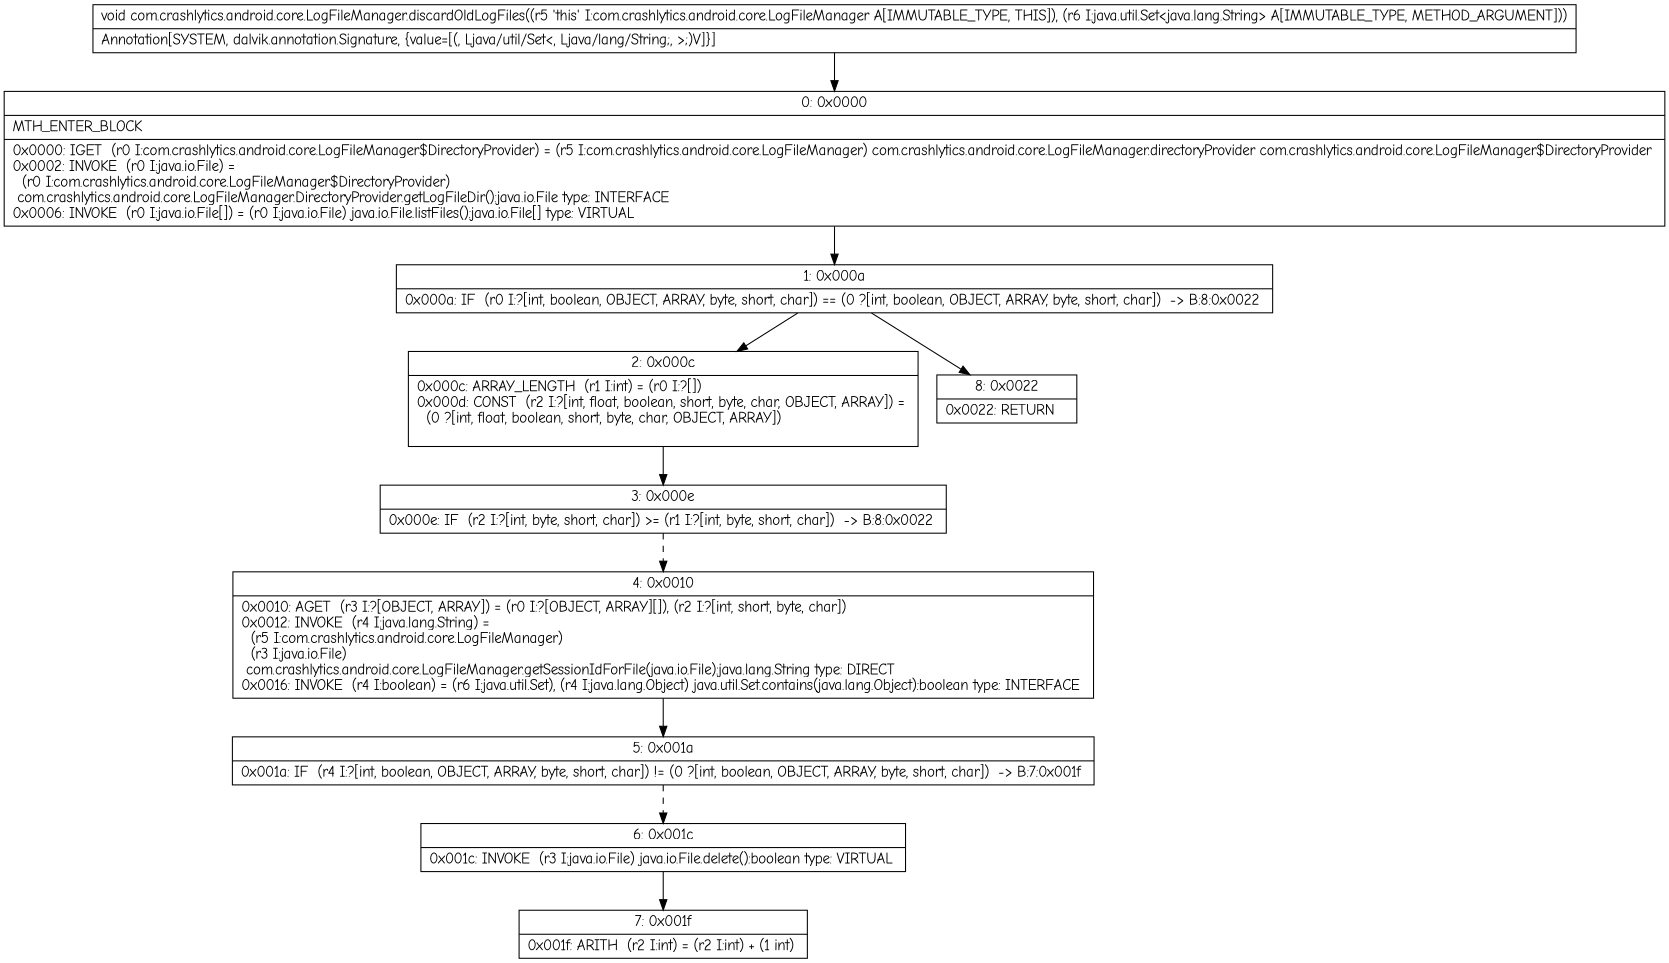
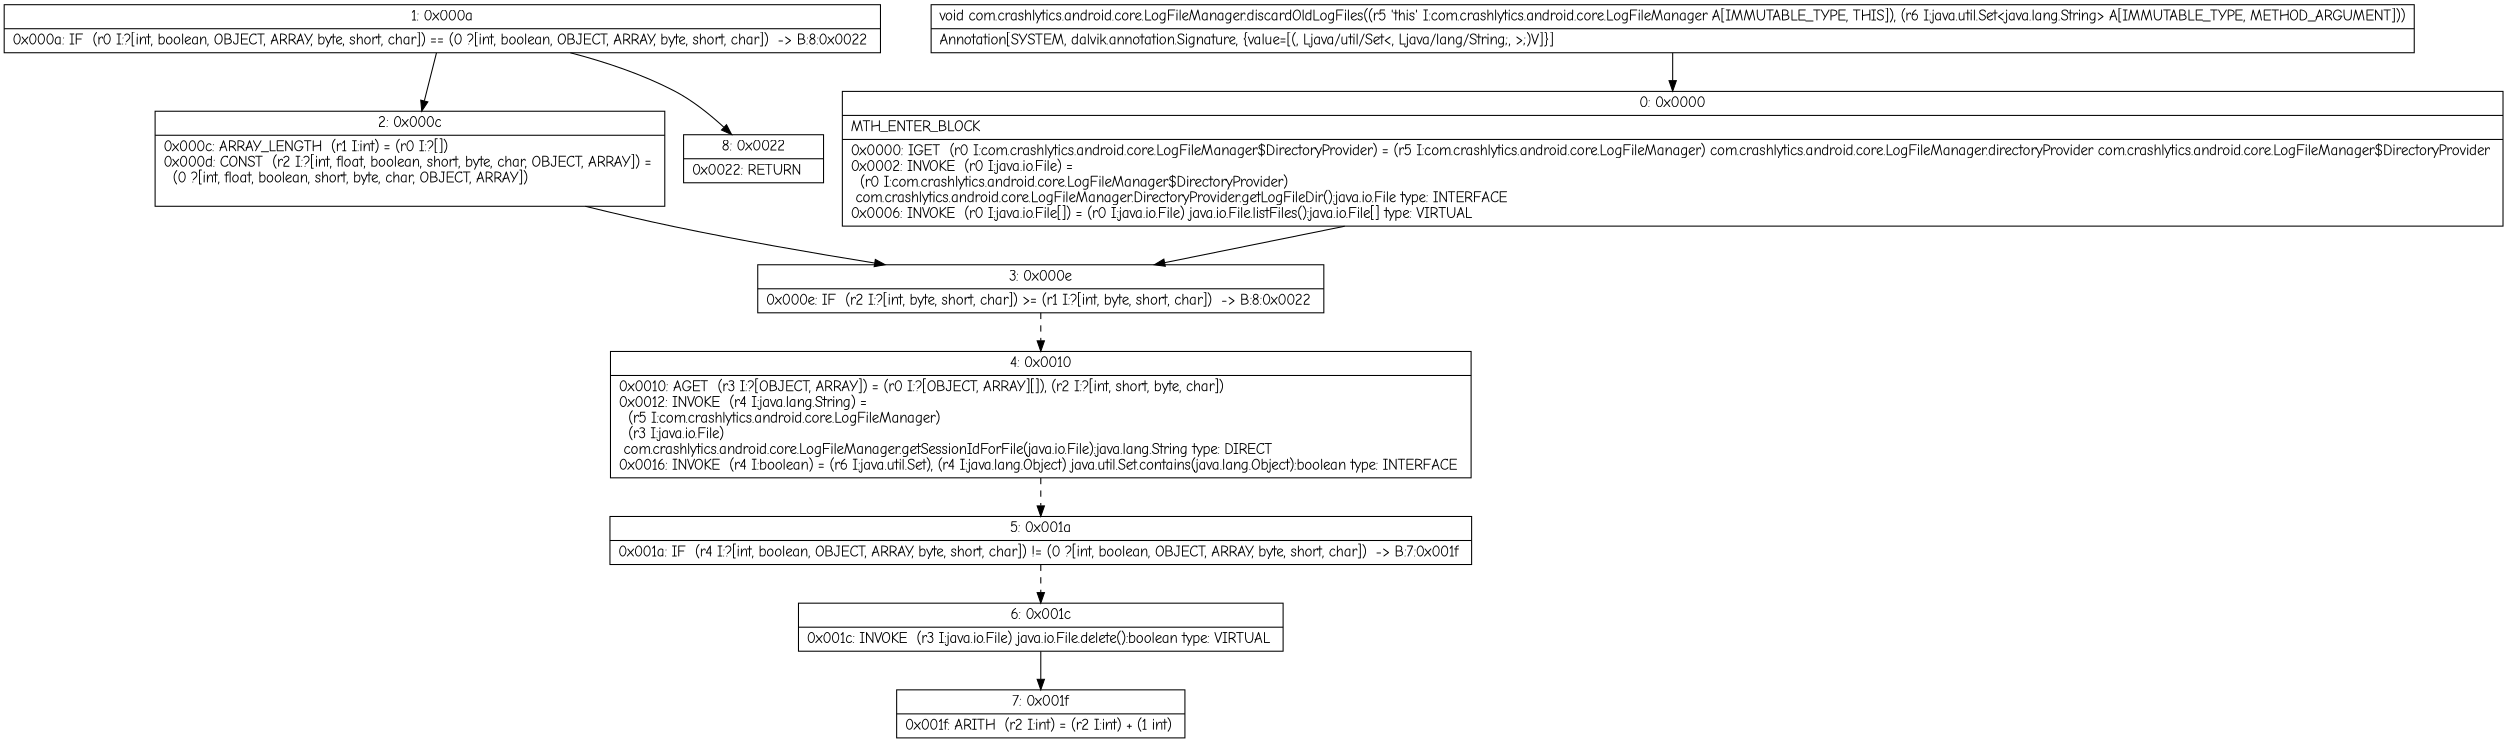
edge "0: 0x0000" -> "1: 0x000a": now "0: 0x0000" -> "3: 0x000e"
edge "4: 0x0010" -> "5: 0x001a": style solid -> dashed
